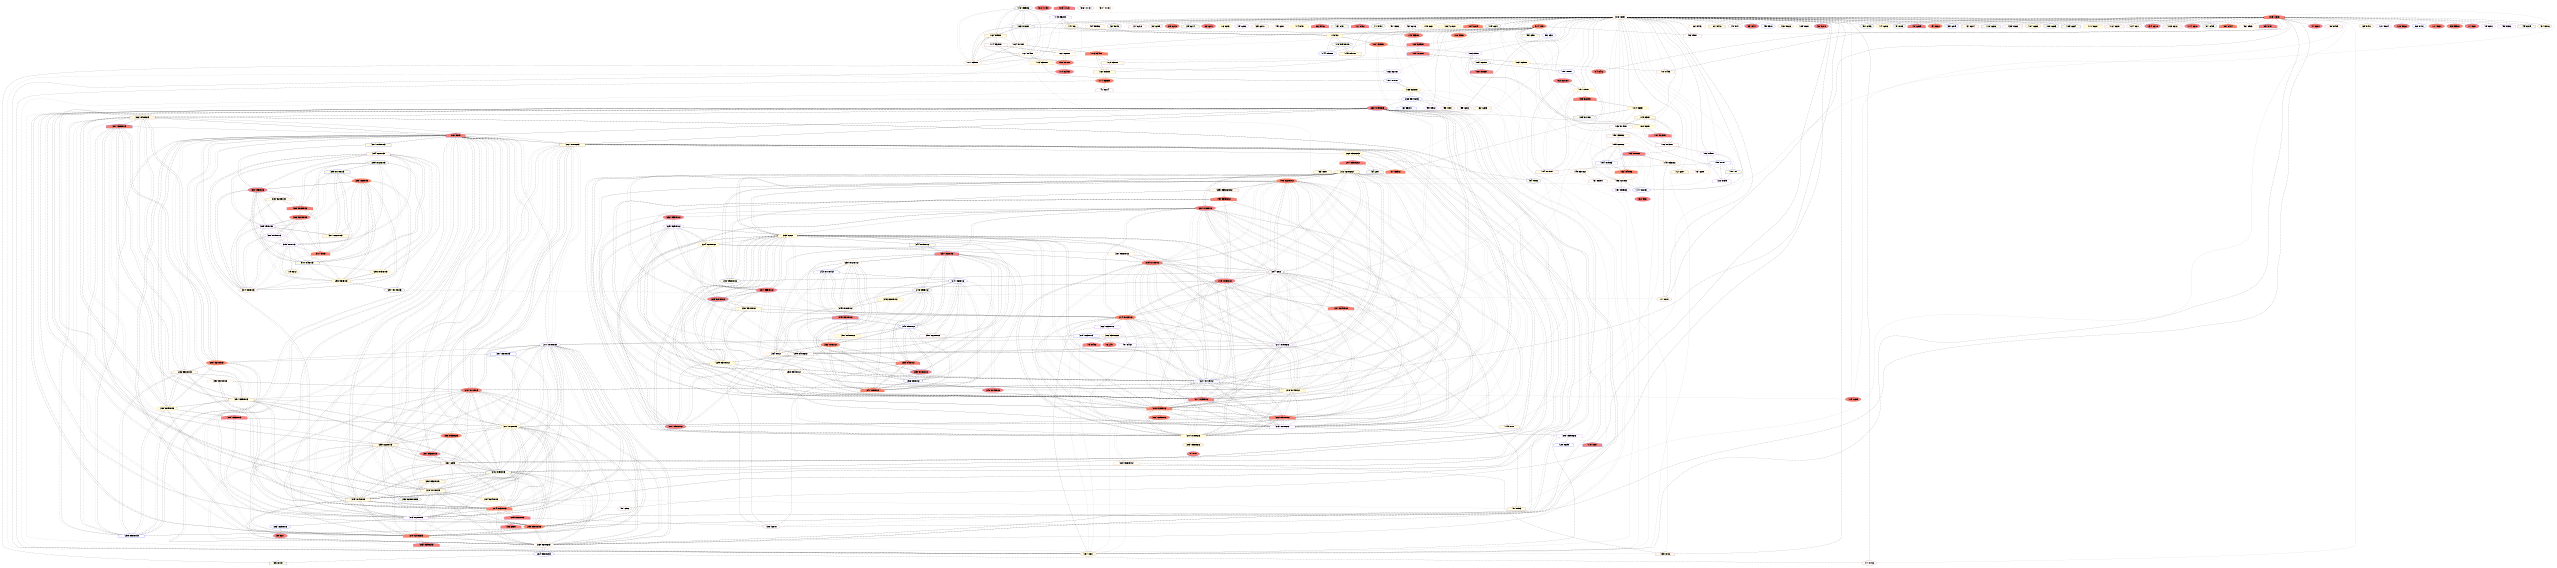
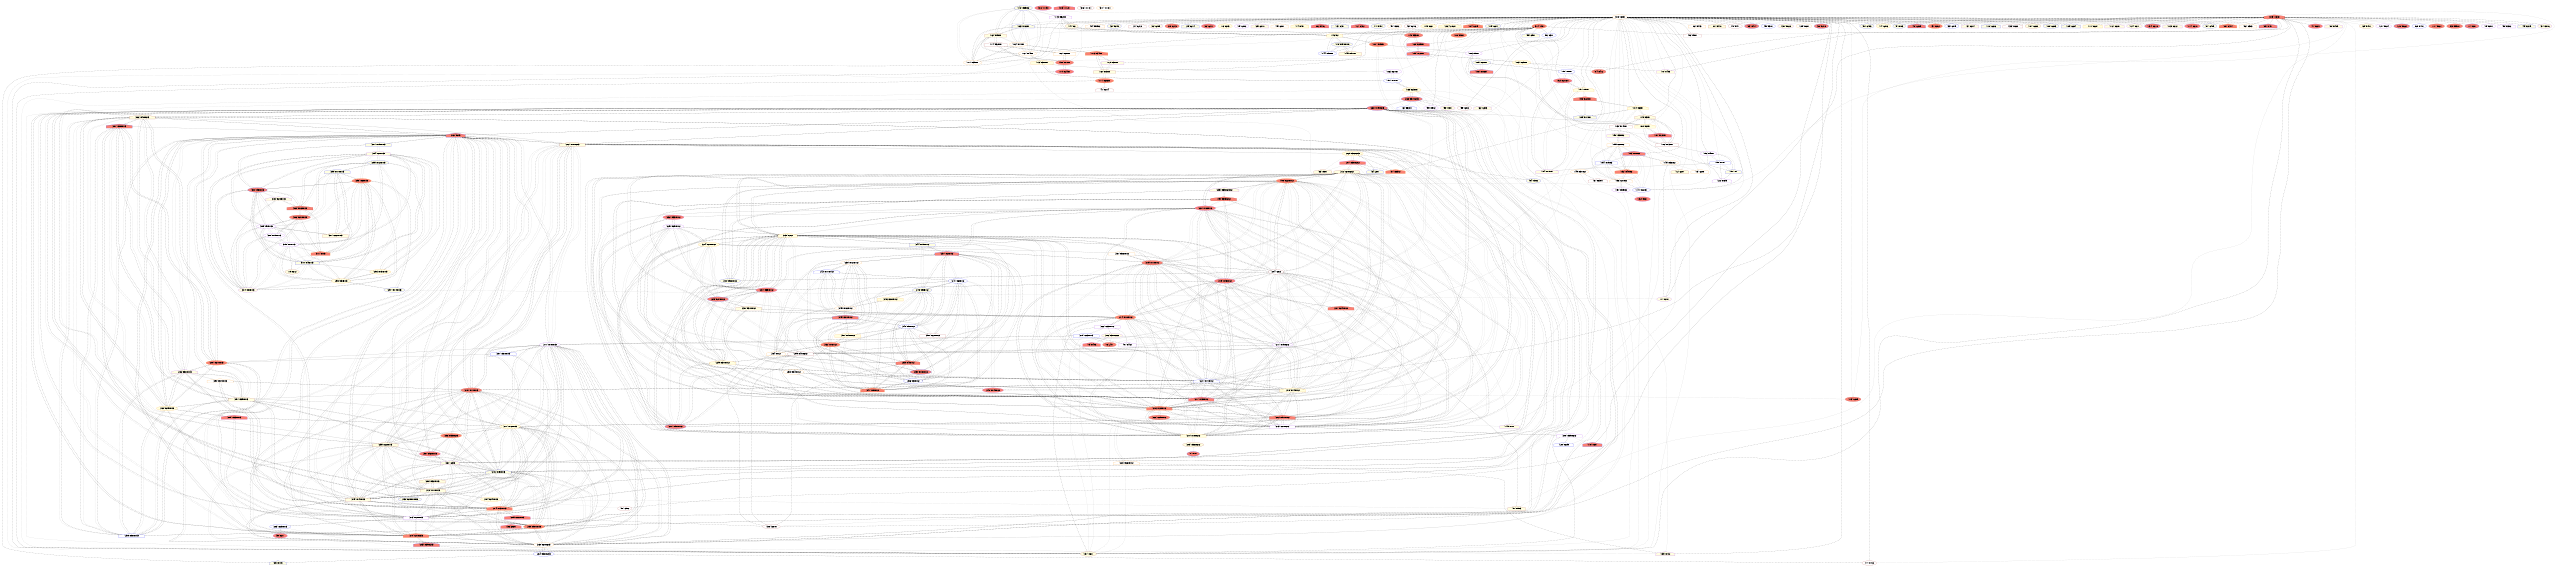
node "(263) R37_T2_3": fillcolor white -> salmon
